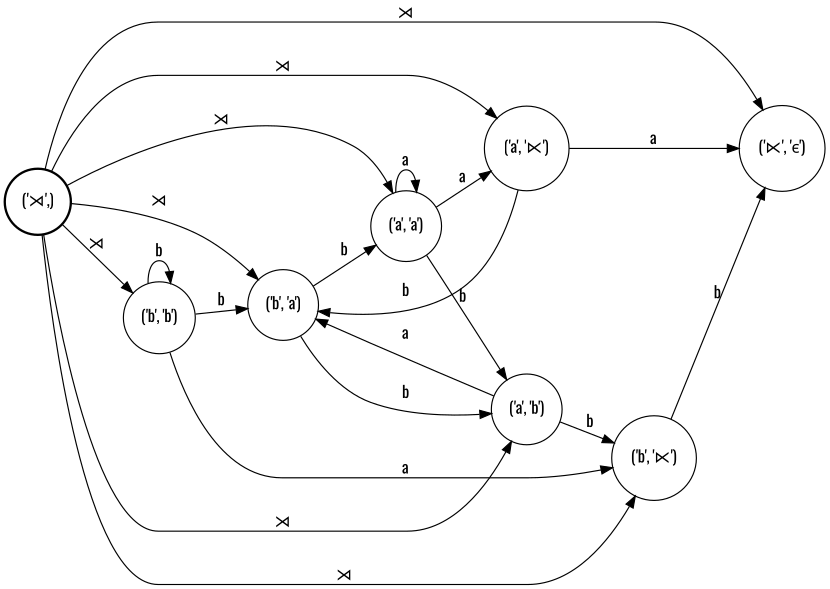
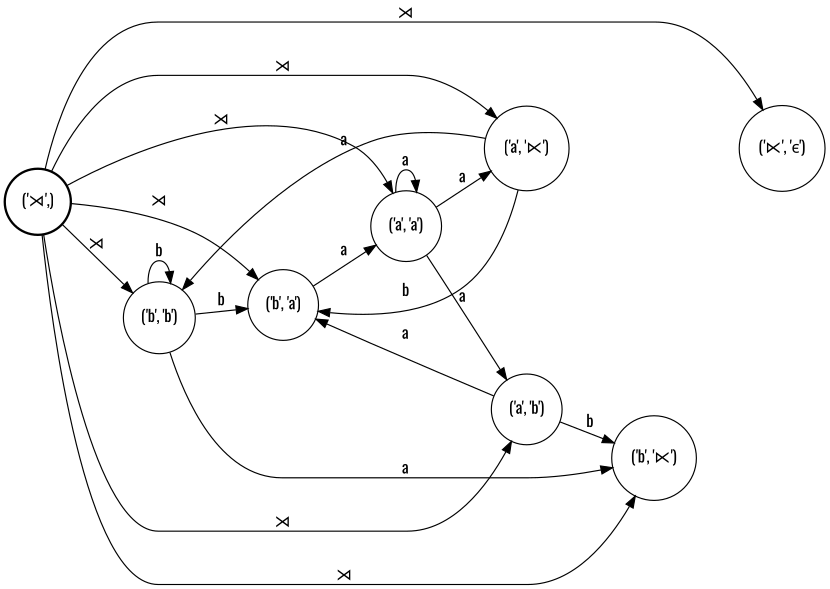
edge "('a', '⋉')" -> "('⋉', 'ϵ')": now "('a', '⋉')" -> "('b', 'b')"
edge "('b', 'a')" -> "('a', 'a')": label "b" -> "a"
edge "('a', 'a')" -> "('a', 'b')": label "b" -> "a"
edge "('b', '⋉')" -> "('⋉', 'ϵ')": removed, label "b"
edge "('b', 'a')" -> "('a', 'b')": removed, label "b"
